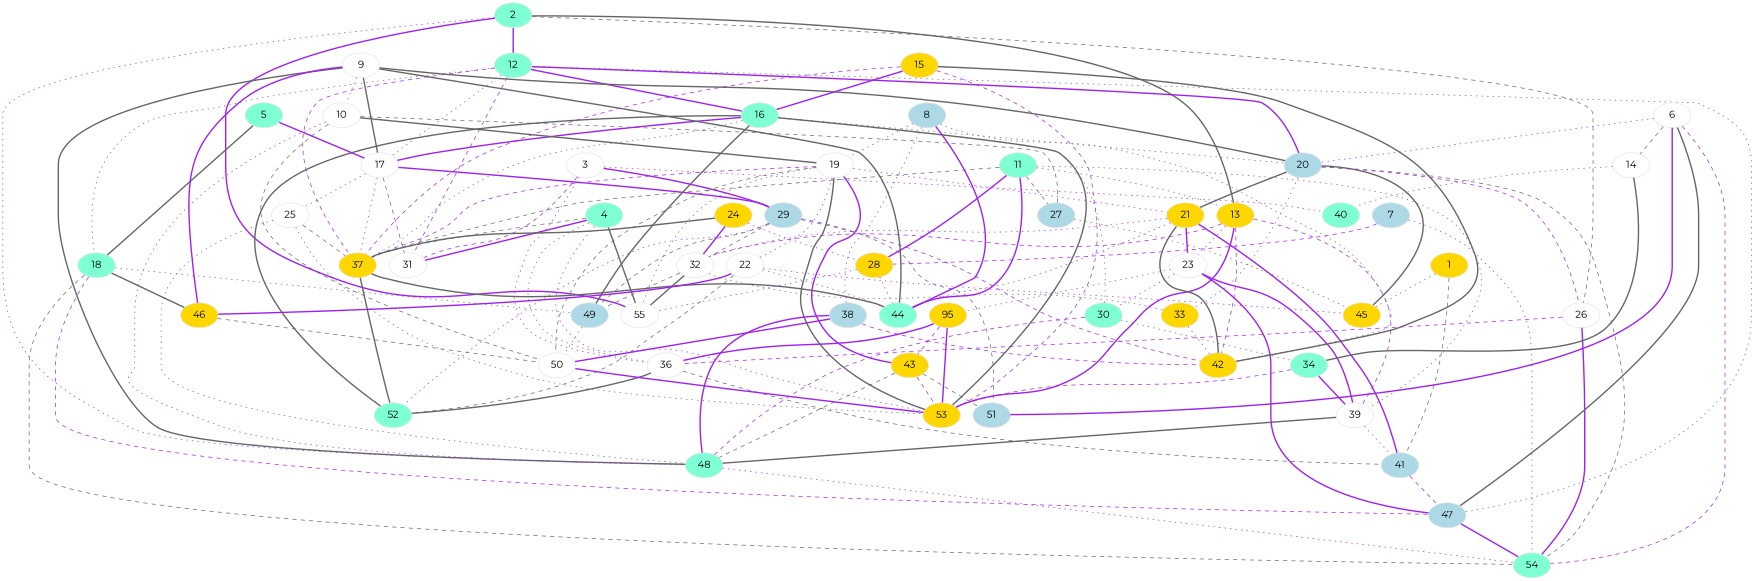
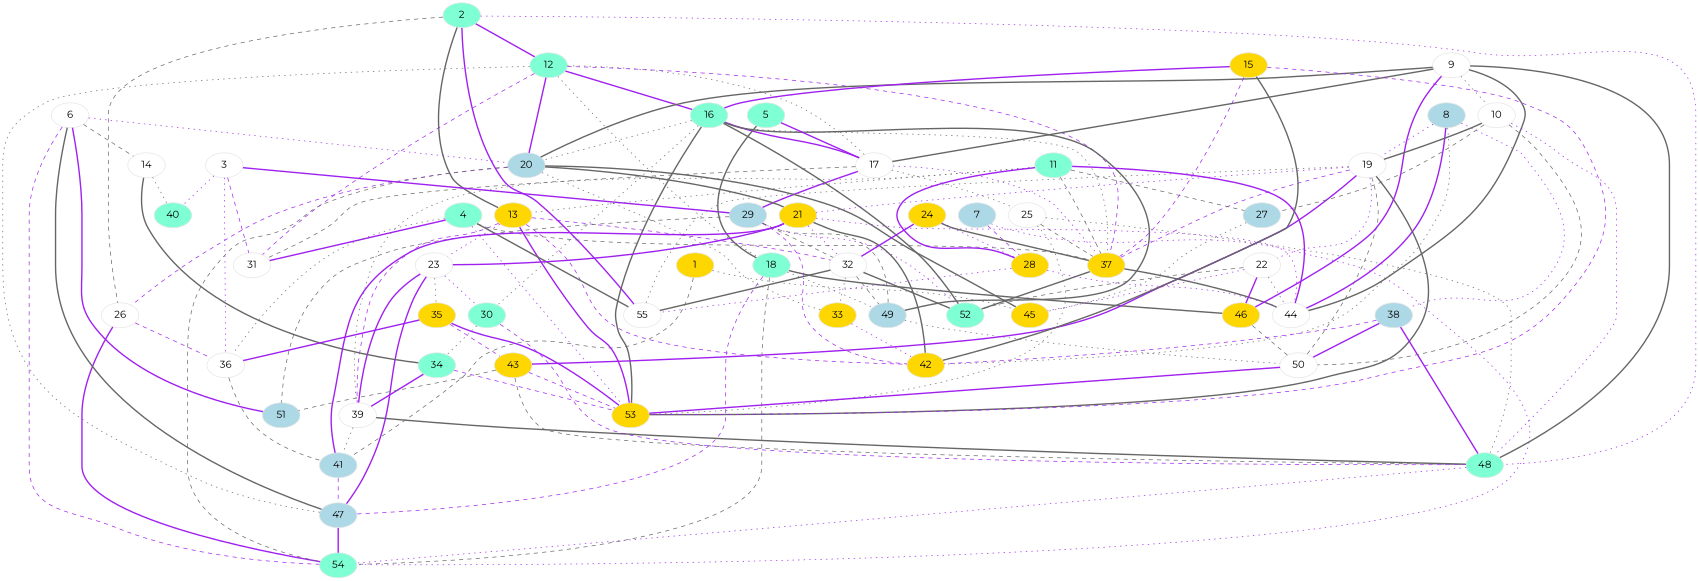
node "44": fillcolor aquamarine -> white
node "95": label "95" -> "35"
edge "36" -- "52": now "32" -- "52"
